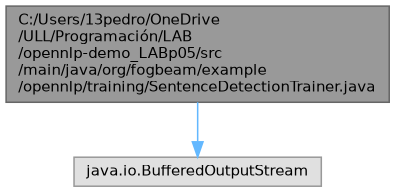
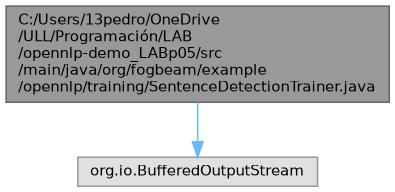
node "java.io.BufferedOutputStream": label "java.io.BufferedOutputStream" -> "org.io.BufferedOutputStream"
